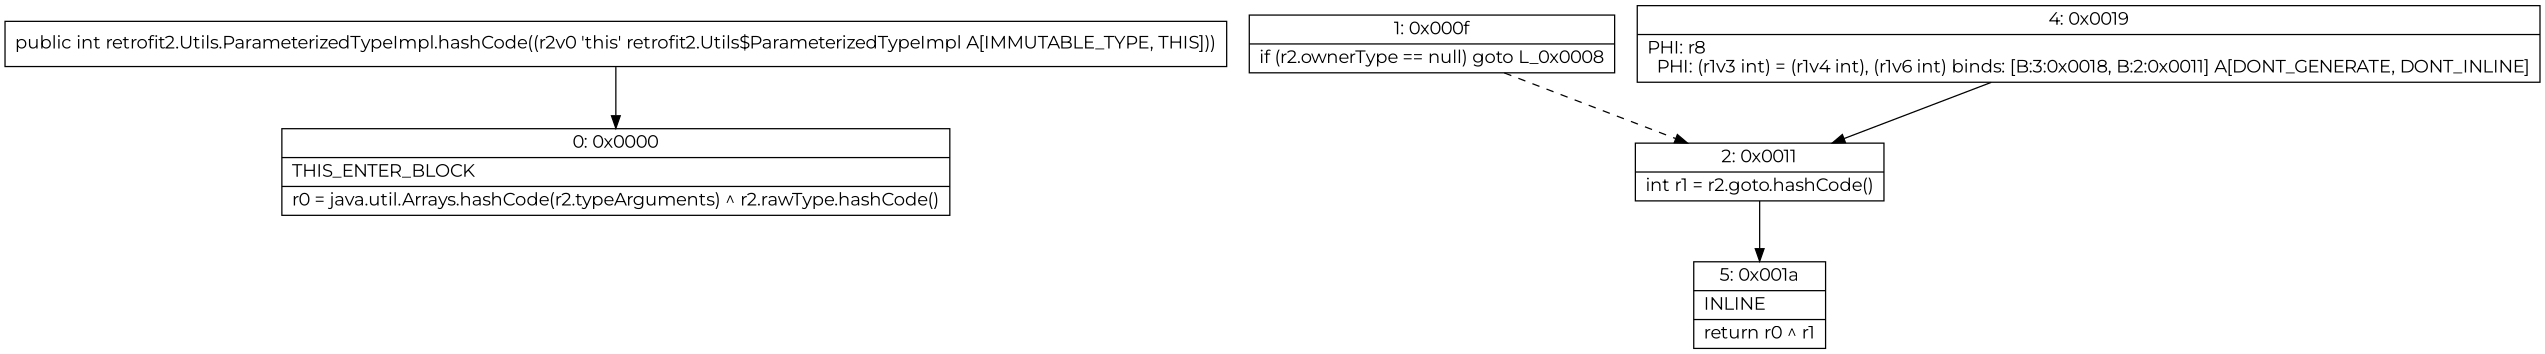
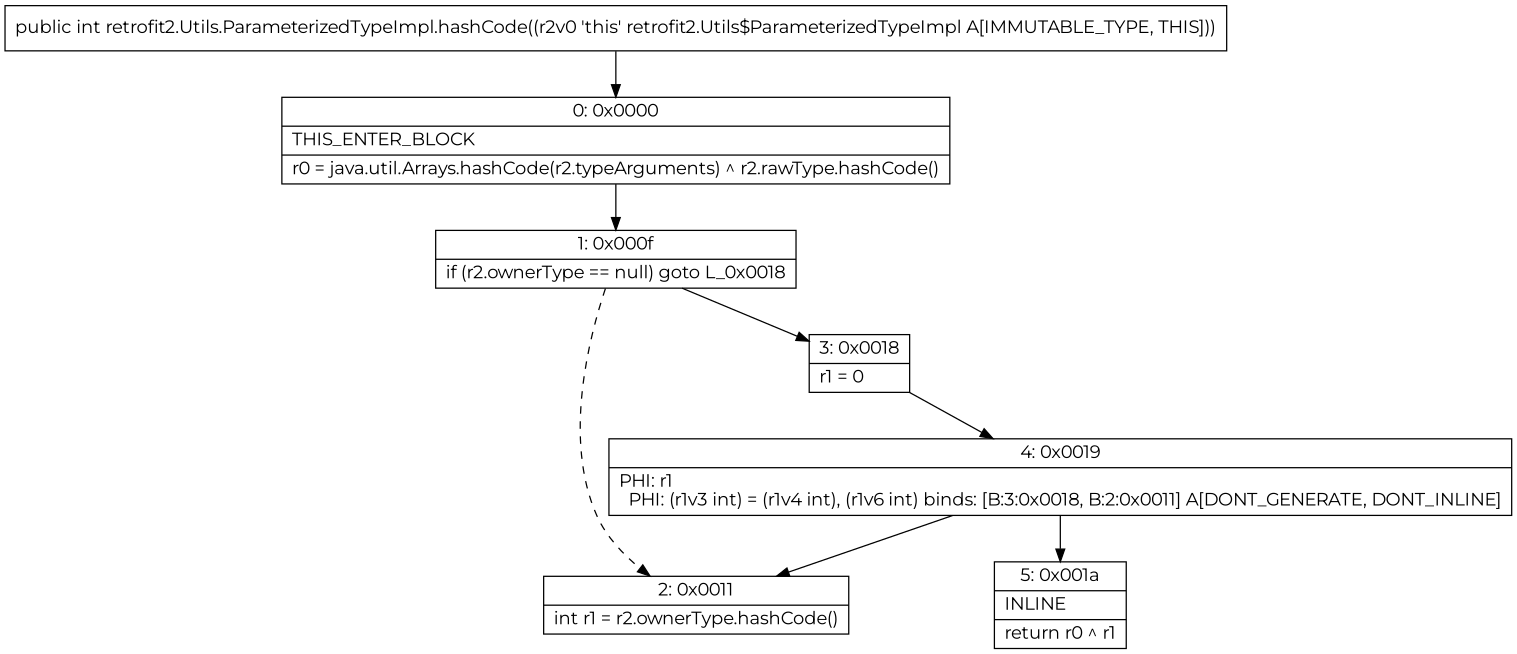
node "4: 0x0019": text "PHI: r8" -> "PHI: r1"
node "1: 0x000f": text "if (r2.ownerType == null) goto L_0x0008" -> "if (r2.ownerType == null) goto L_0x0018"
node "2: 0x0011": text "int r1 = r2.goto.hashCode()" -> "int r1 = r2.ownerType.hashCode()"
edge "0: 0x0000" -> "1: 0x000f": added
edge "2: 0x0011" -> "5: 0x001a": now "4: 0x0019" -> "5: 0x001a"
node "3: 0x0018": added
